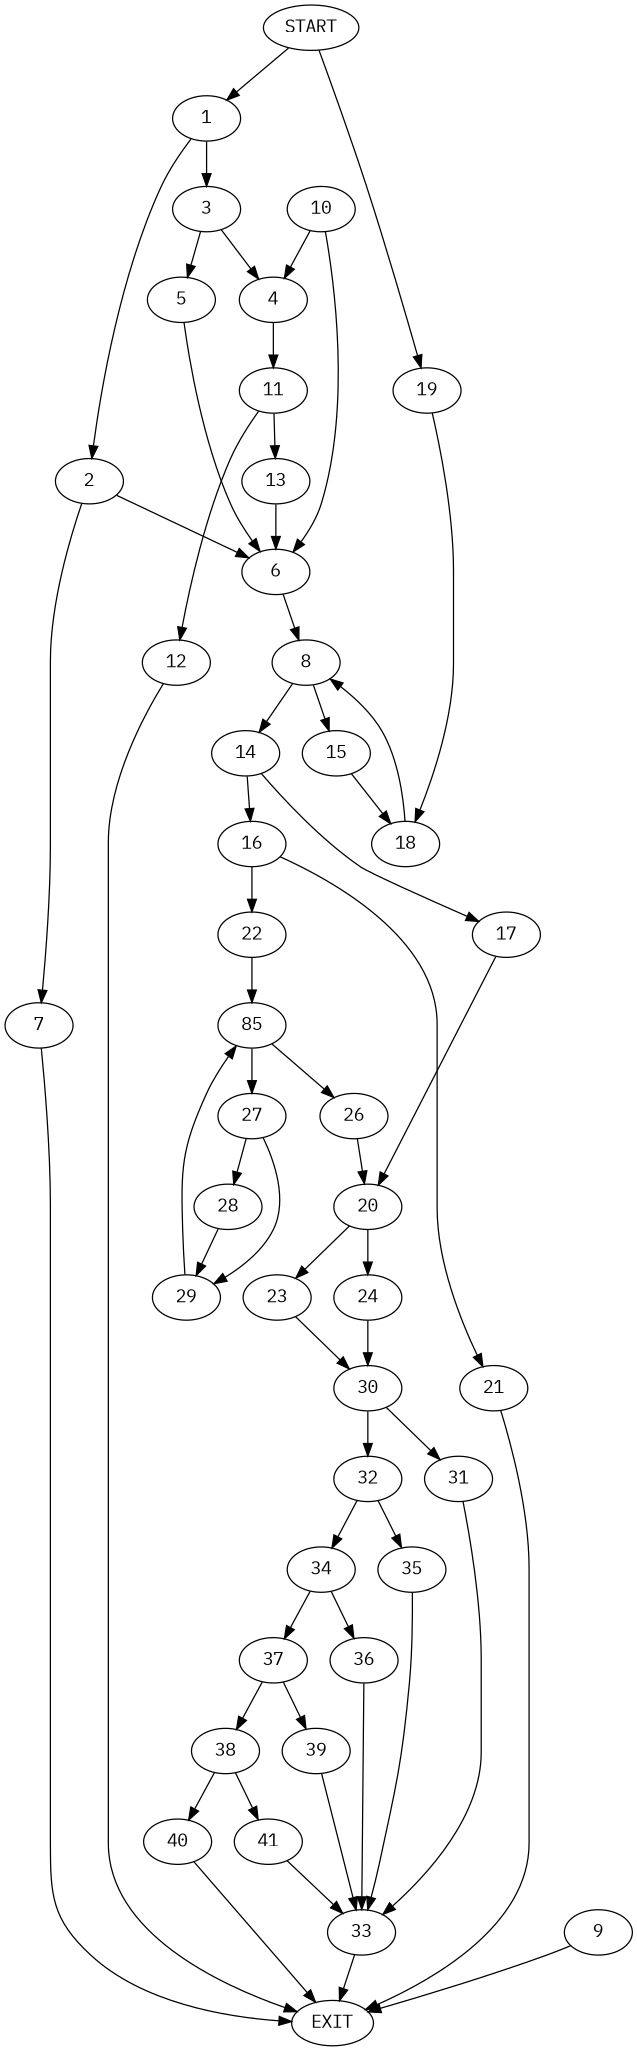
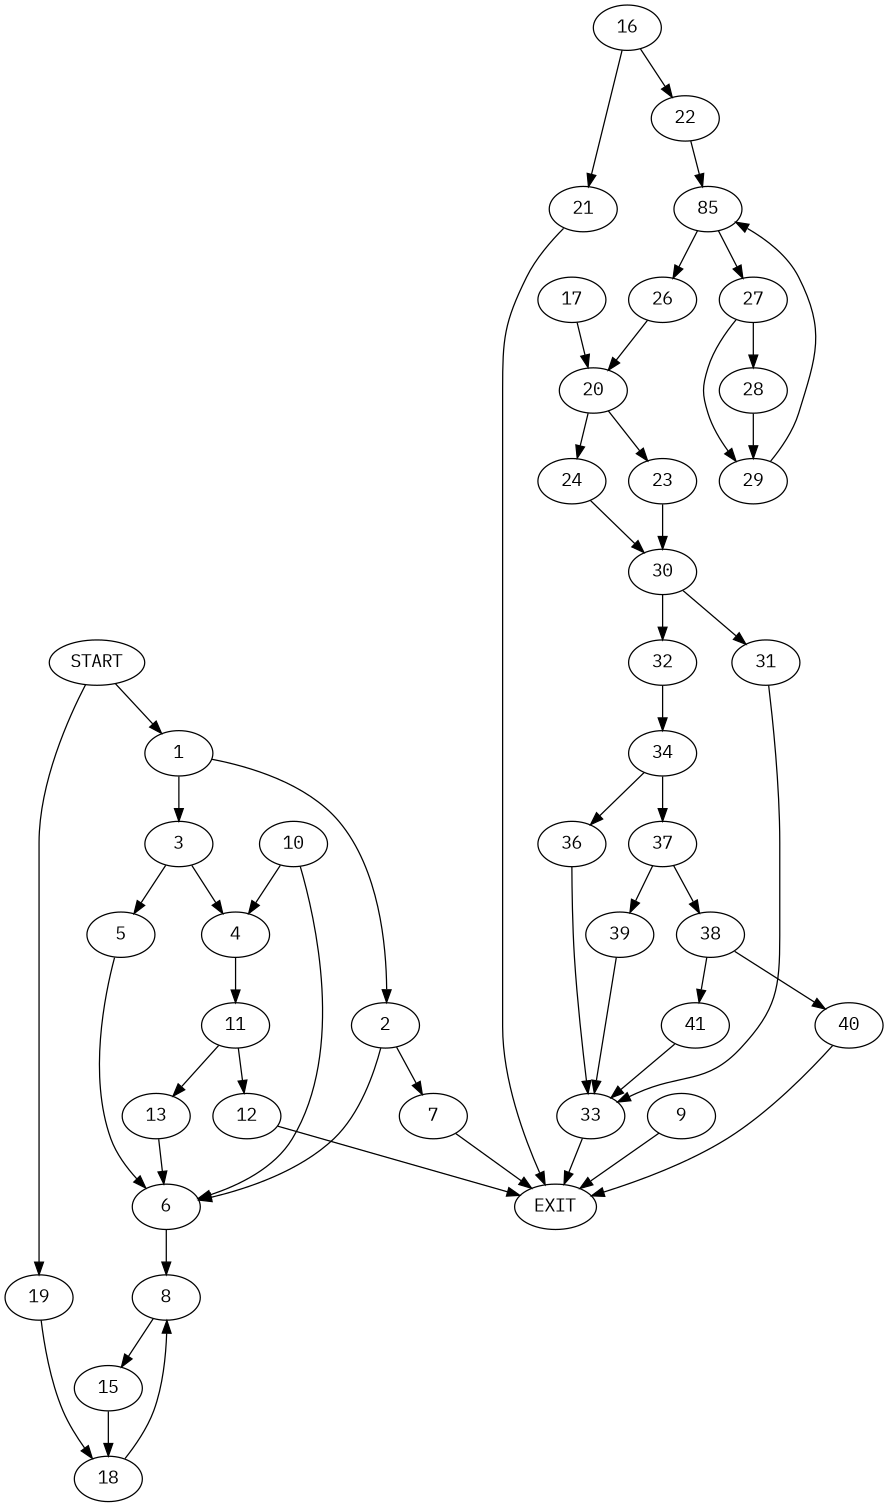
node "14": removed
node "35": removed
